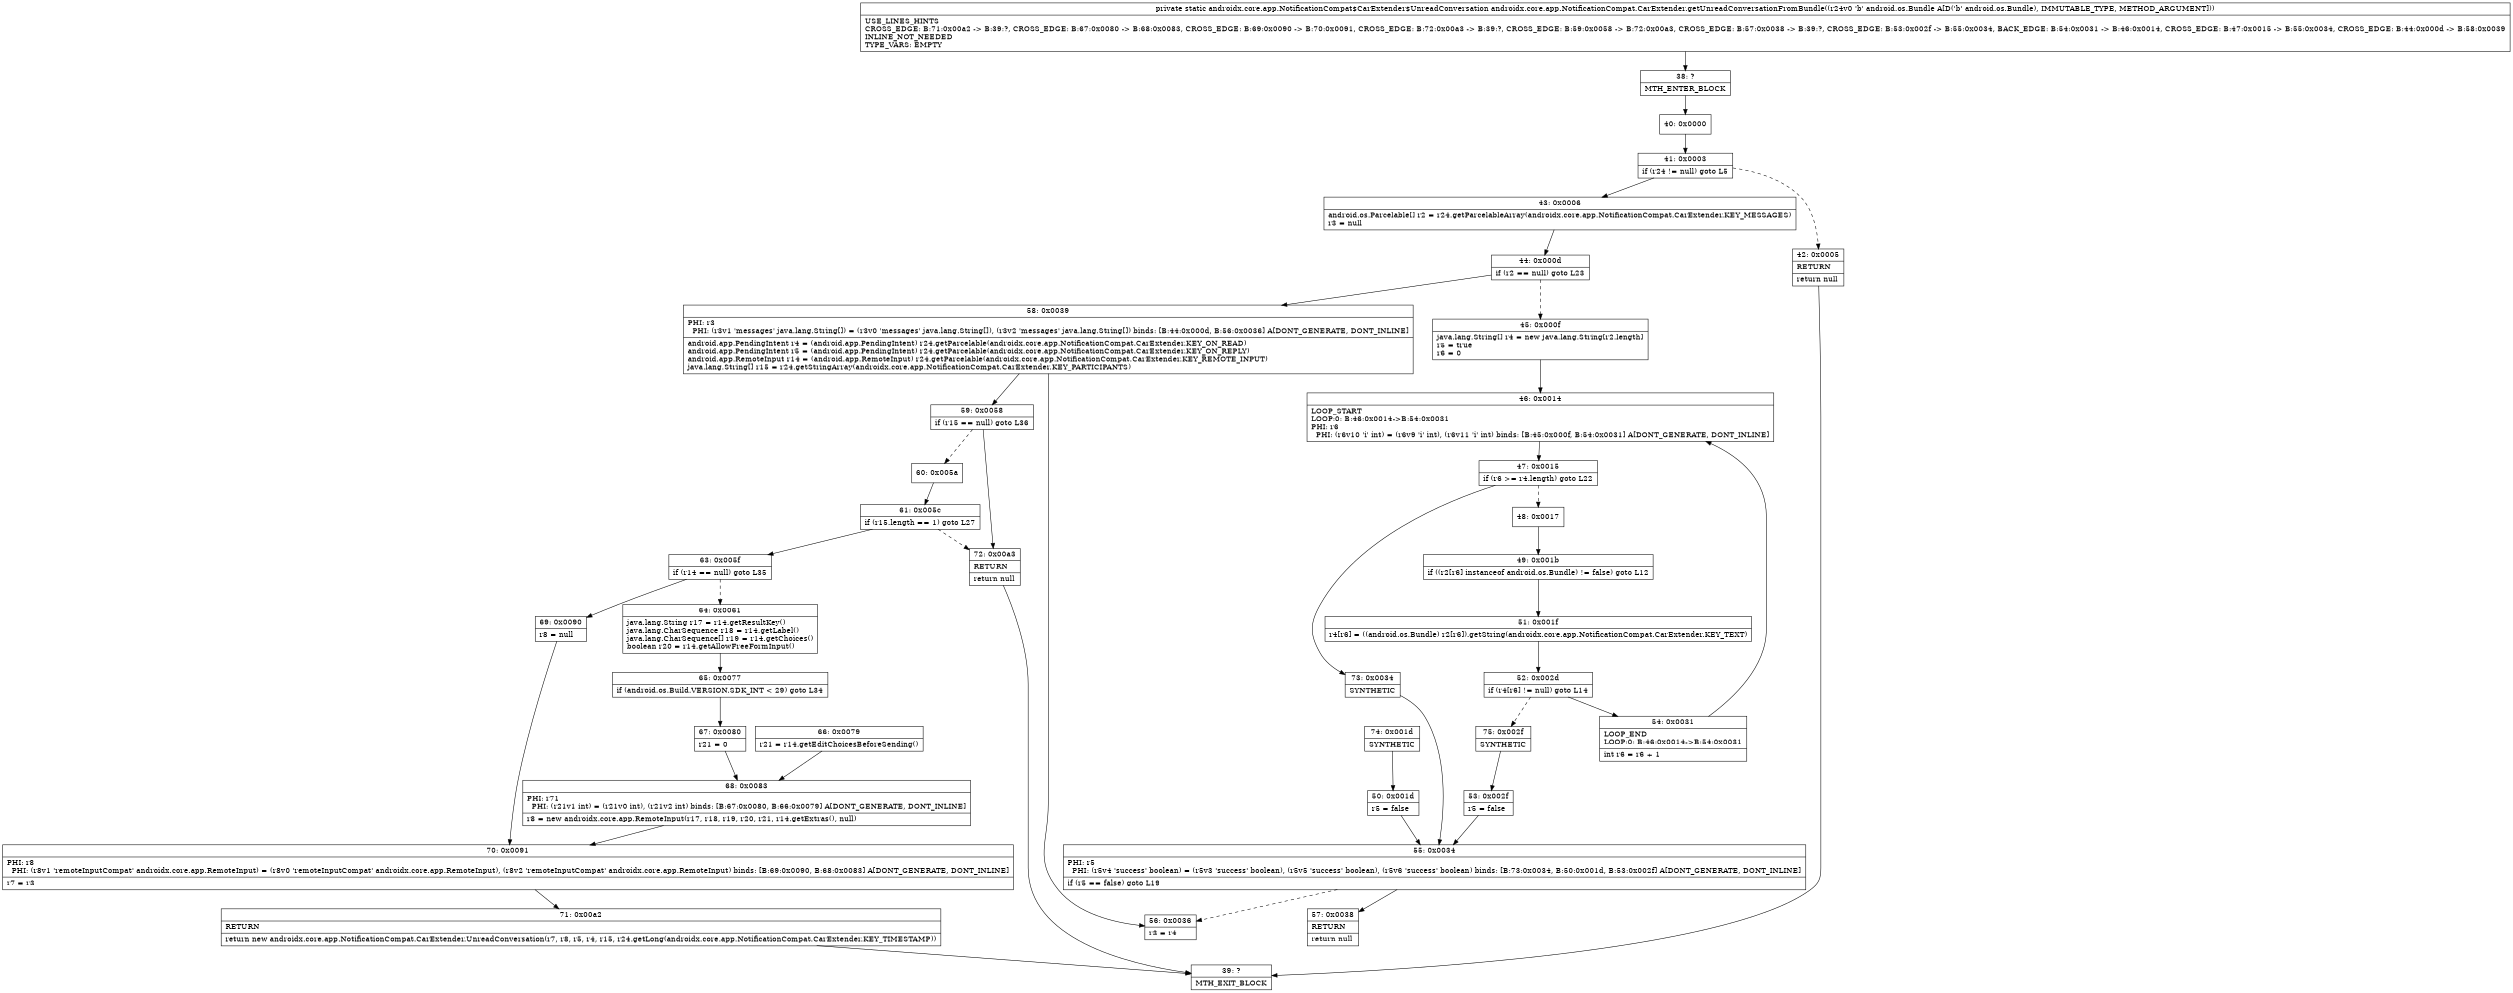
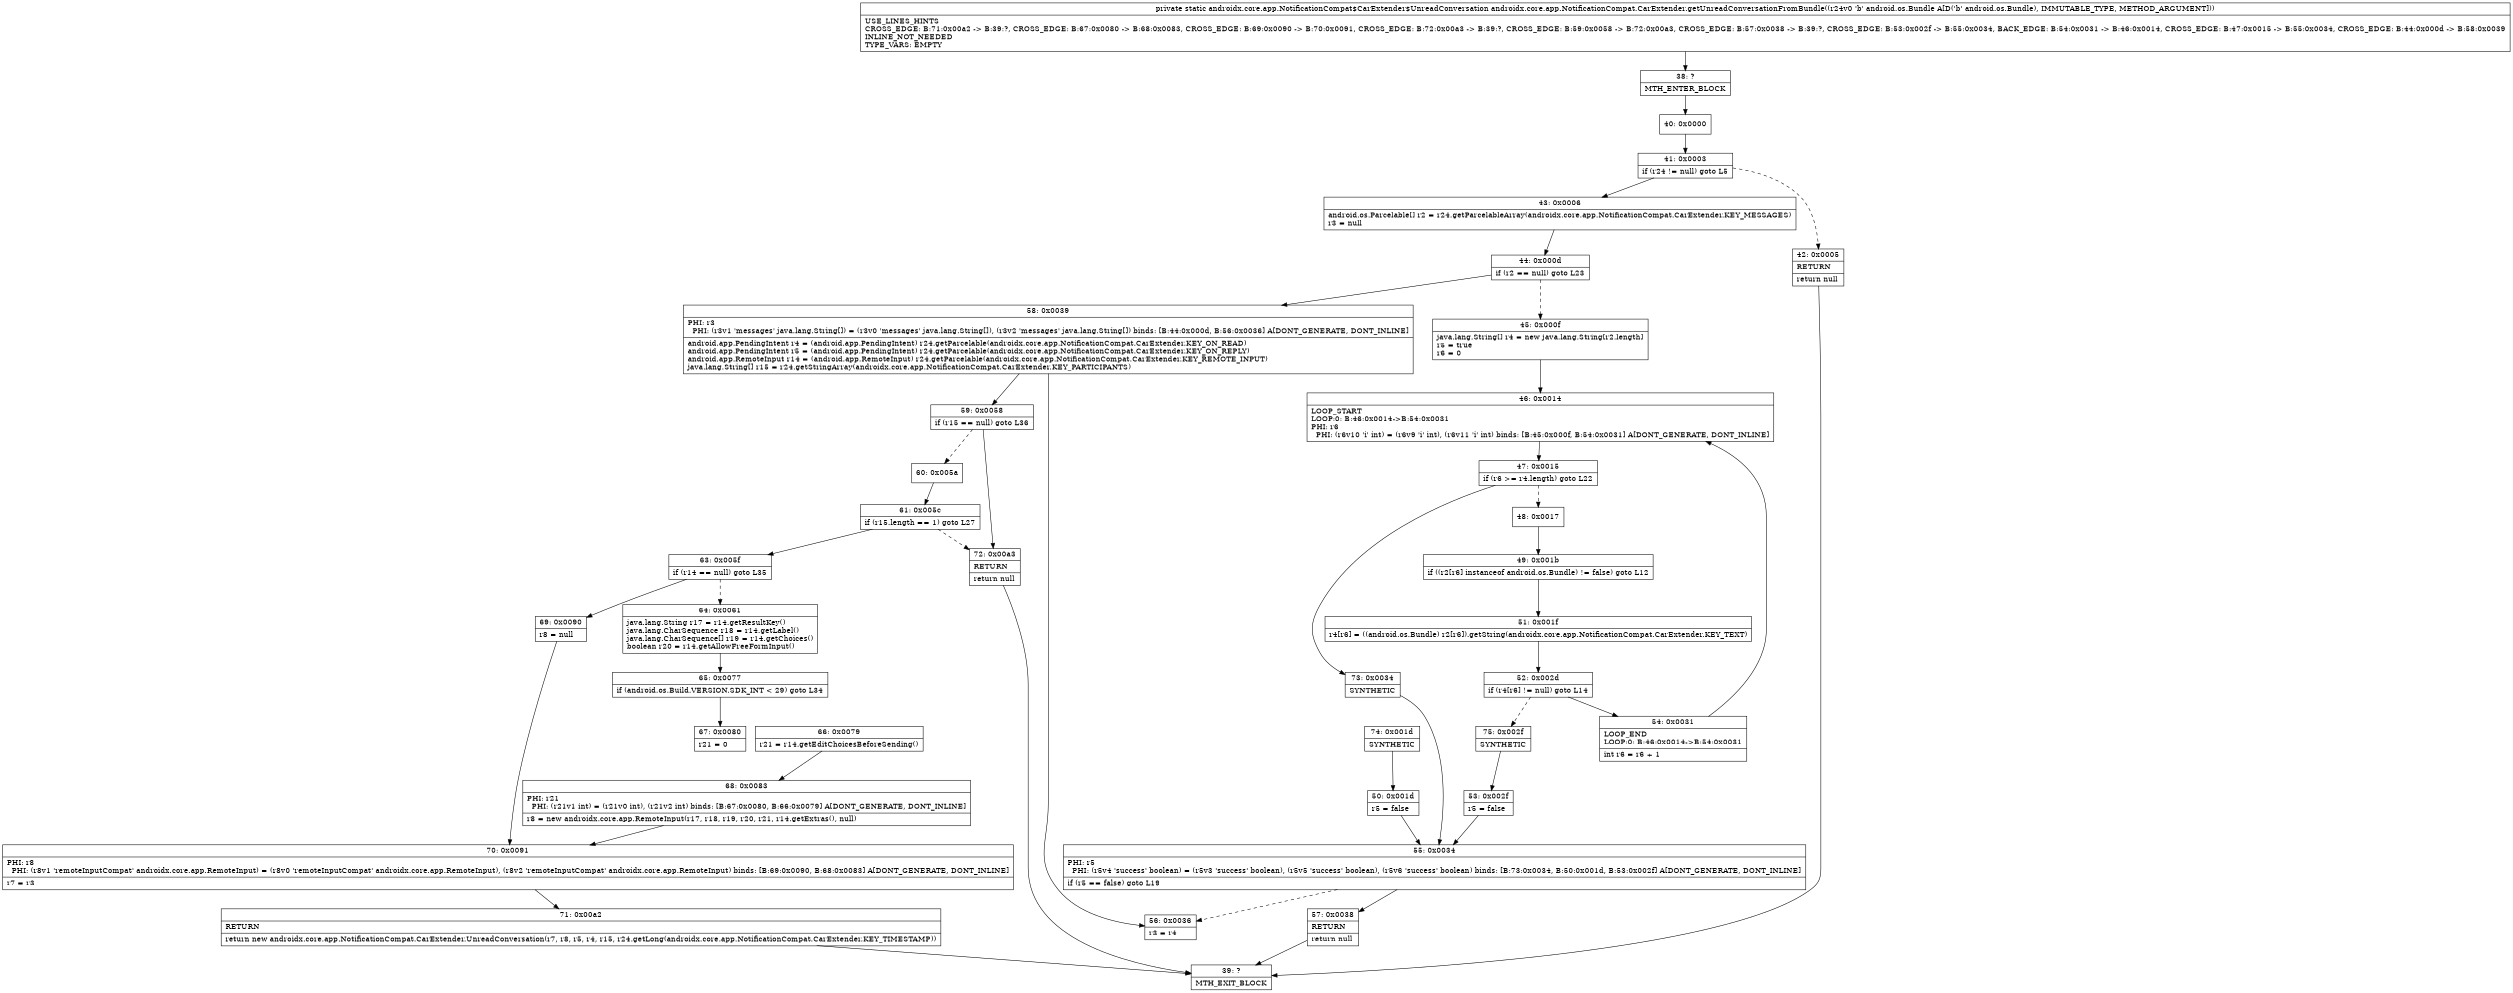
edge "67: 0x0080" -> "68: 0x0083": removed
node "68: 0x0083": text "PHI: r71" -> "PHI: r21"
edge "57: 0x0038" -> "39: ?": added
